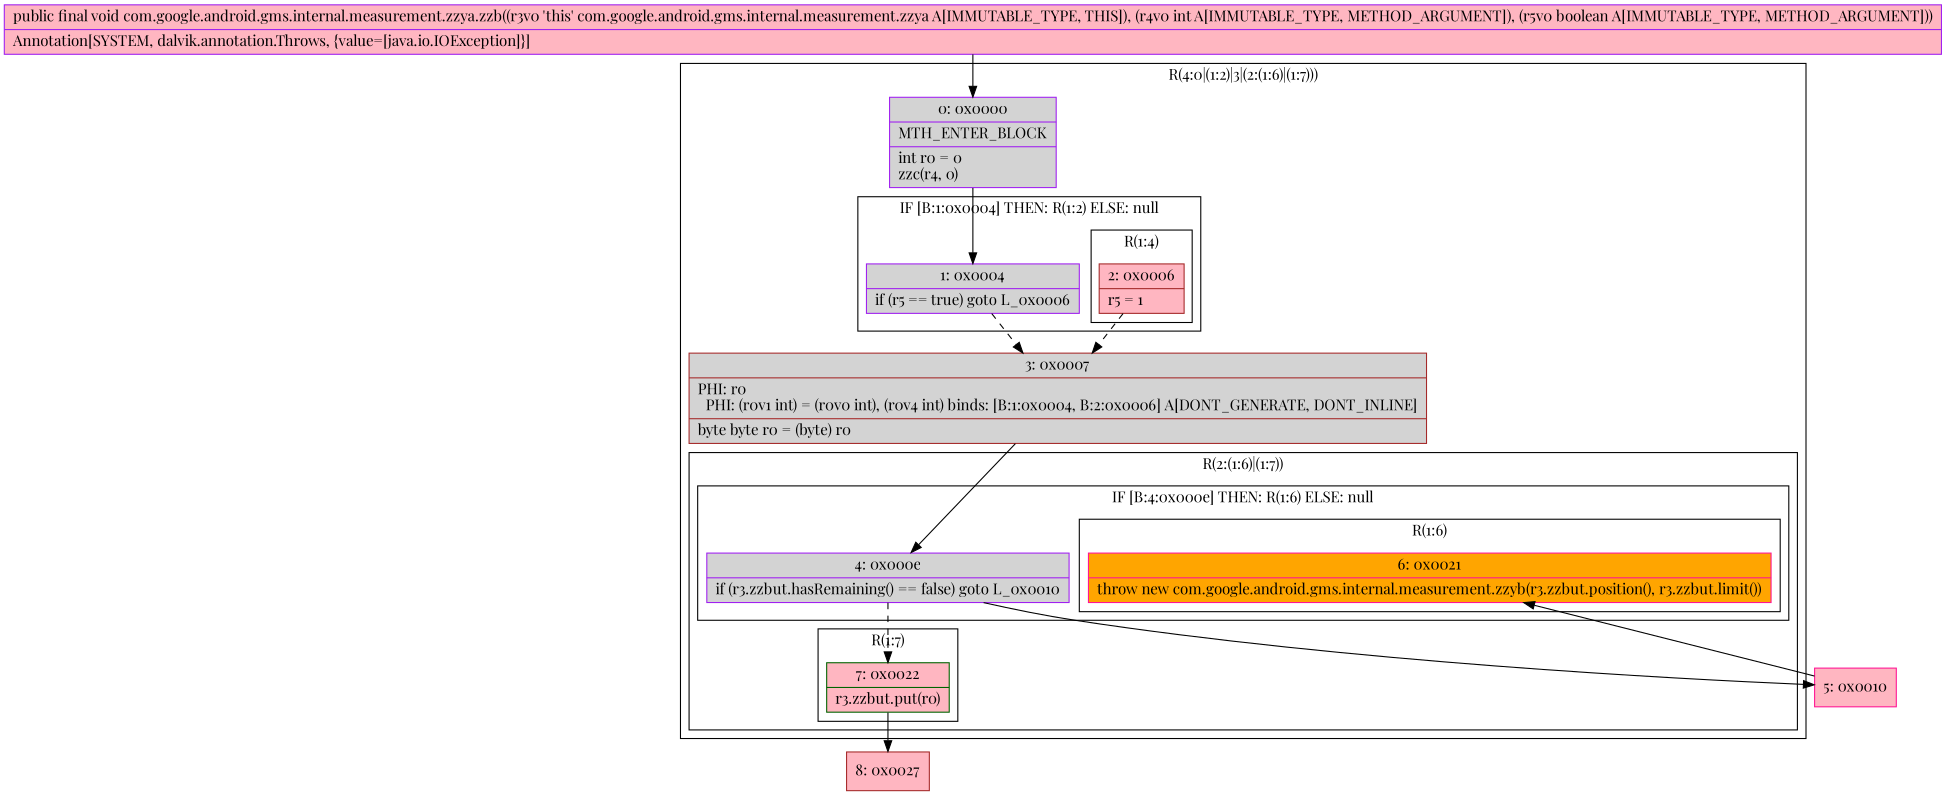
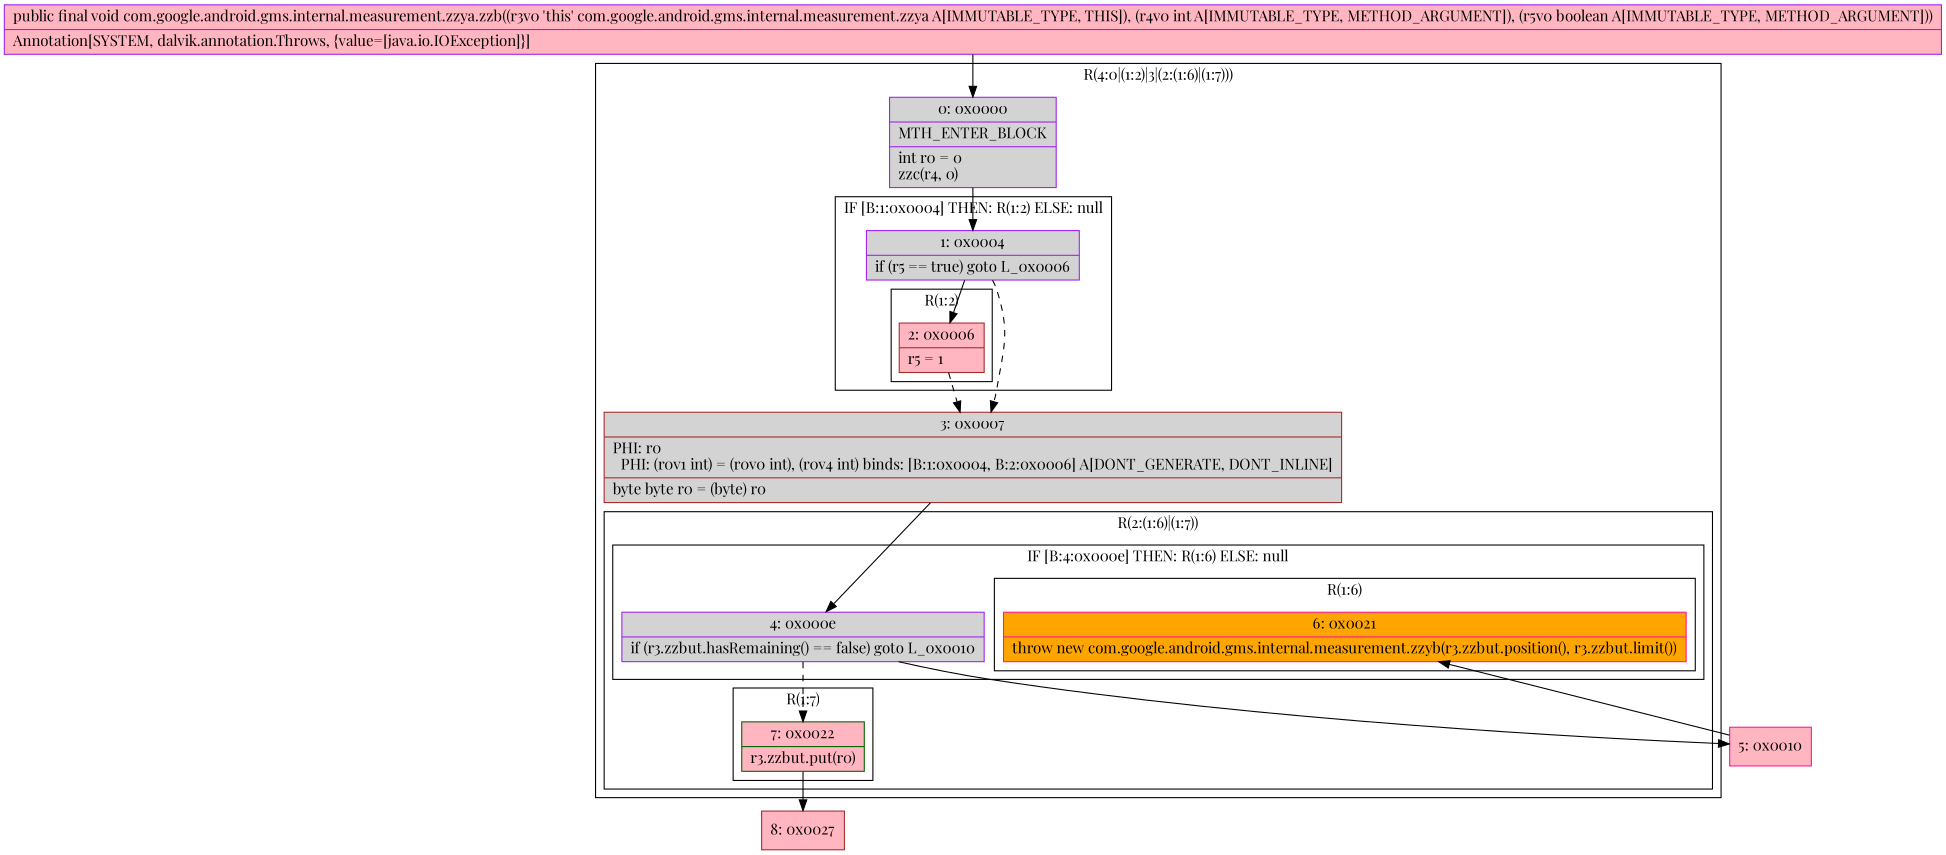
cluster "R(1:4)": label "R(1:4)" -> "R(1:2)"
edge "1: 0x0004" -> "2: 0x0006": added
